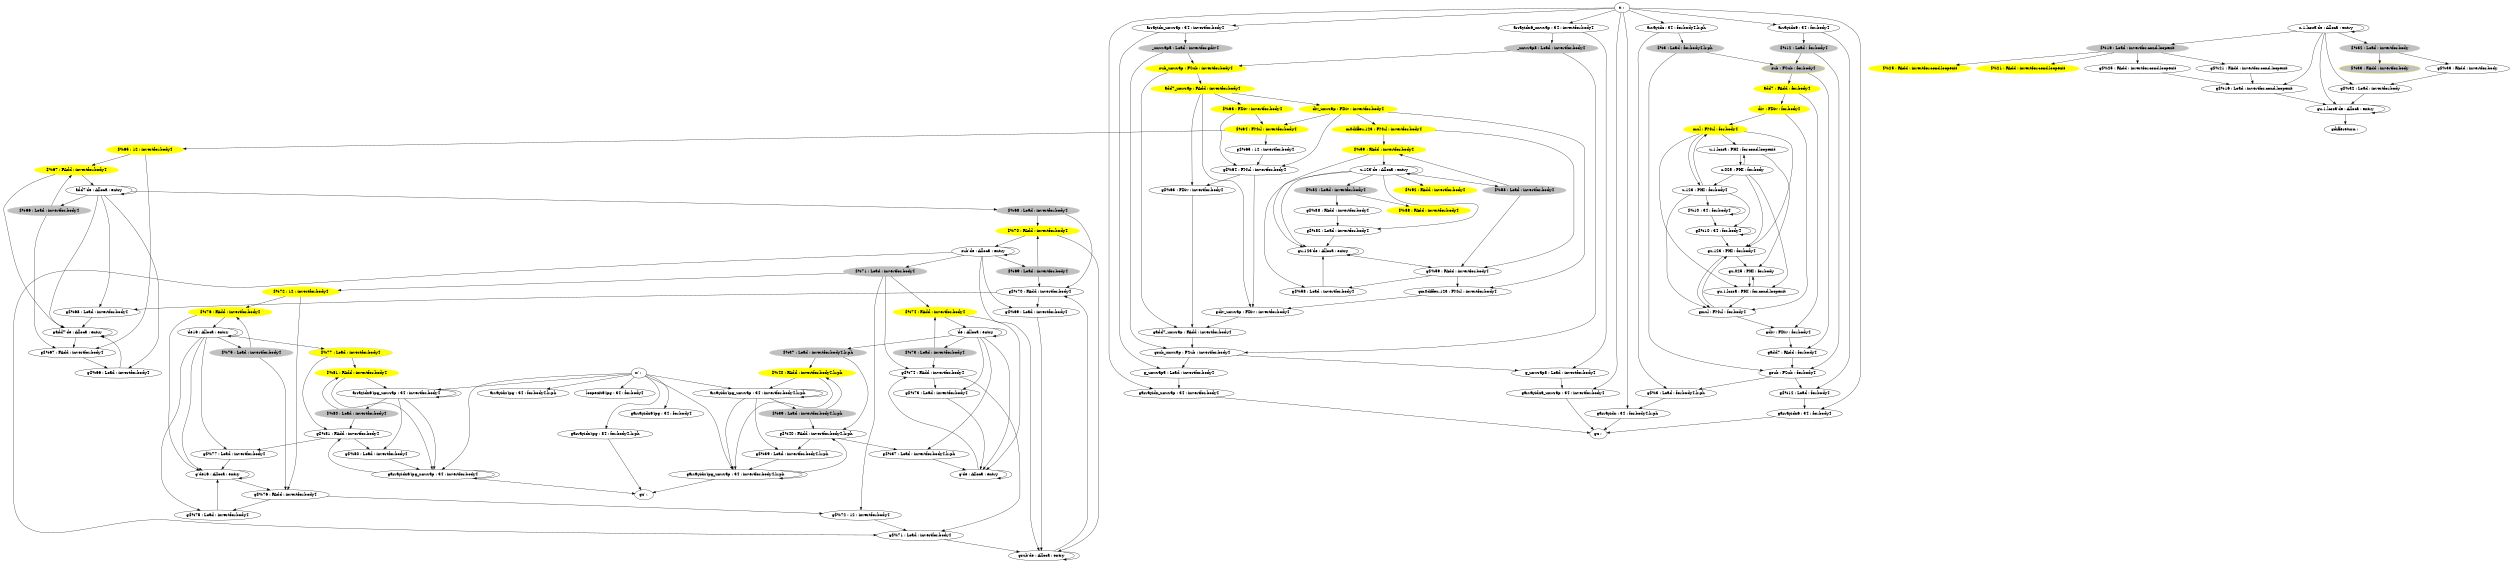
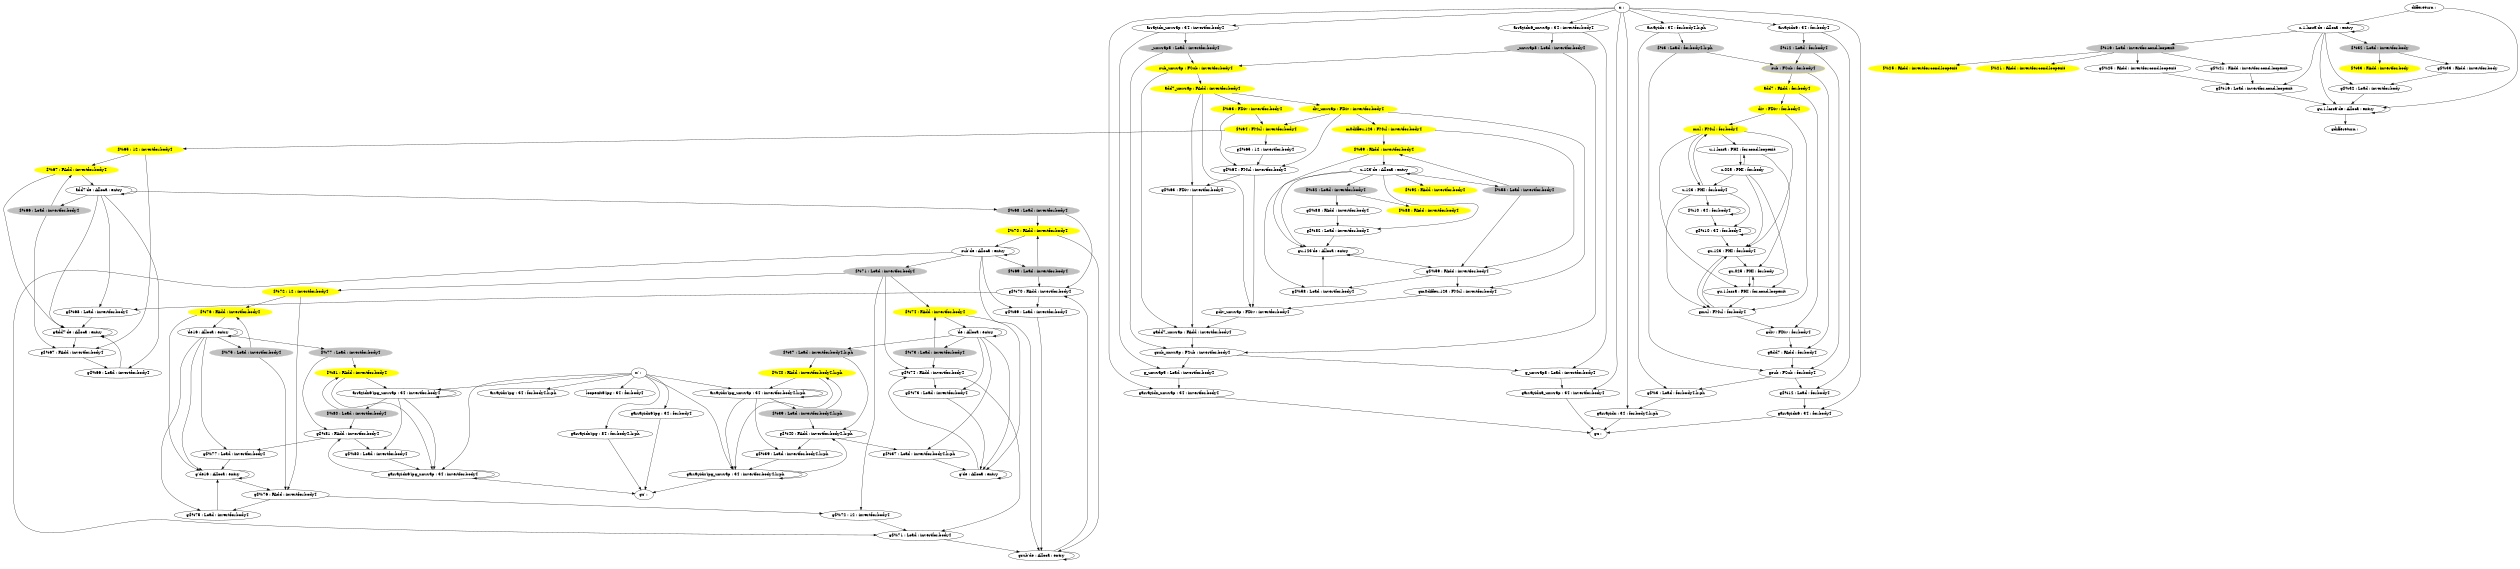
node "differeturn :": added
node "_unwrap5 : Load : invertfor.gdiv4": label "_unwrap5 : Load : invertfor.gdiv4" -> "_unwrap5 : Load : invertfor.body4"
node "$%33 : FAdd : invertfor.body": fillcolor gray -> yellow
node "$%77 : Load : invertfor.body4": fillcolor yellow -> gray
edge "garrayidx6'ipg : 34 : for.body4" -> "gx' :": added
